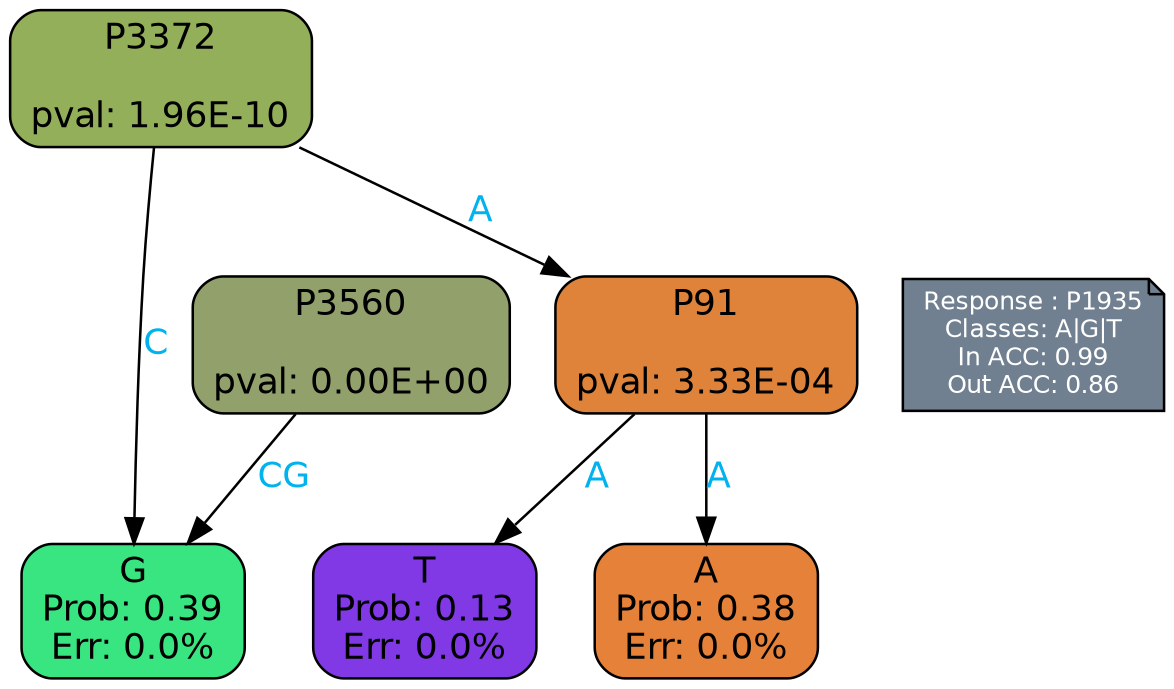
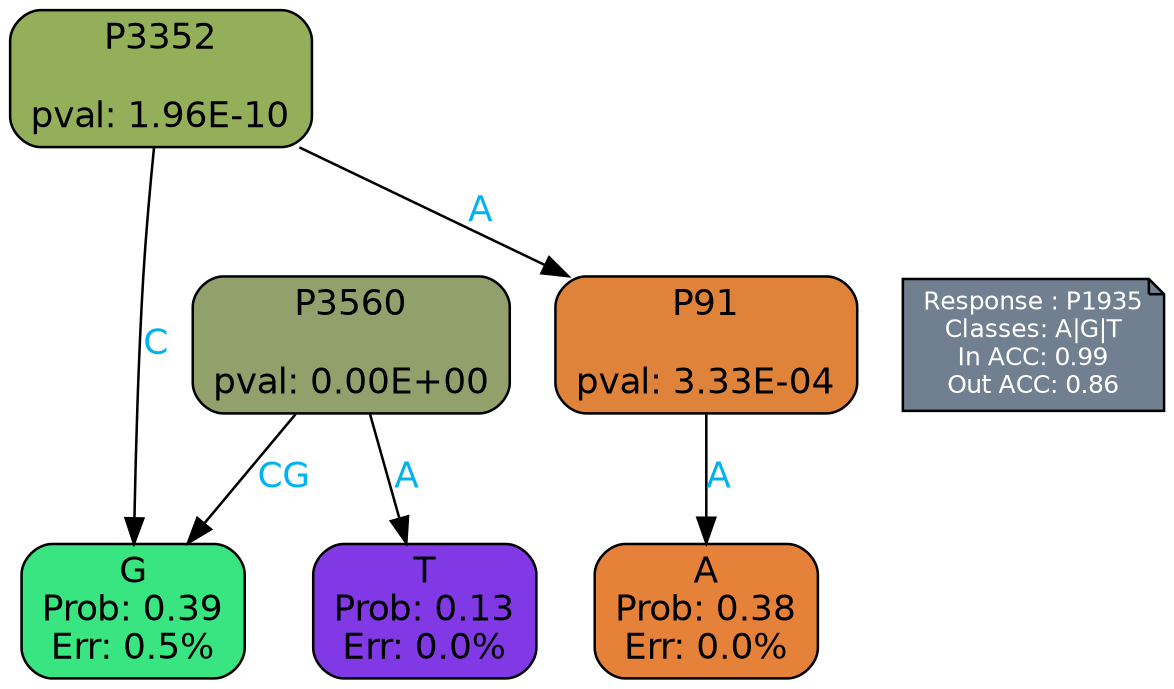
node "P3372 pval: 1.96E-10": label "P3372 pval: 1.96E-10" -> "P3352 pval: 1.96E-10"
edge "P91 pval: 3.33E-04" -> "T Prob: 0.13 Err: 0.0%": now "P3560 pval: 0.00E+00" -> "T Prob: 0.13 Err: 0.0%"
node "G Prob: 0.39 Err: 0.0%": label "G Prob: 0.39 Err: 0.0%" -> "G Prob: 0.39 Err: 0.5%"
